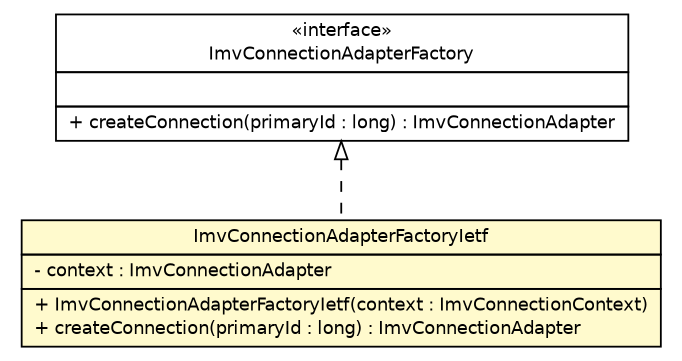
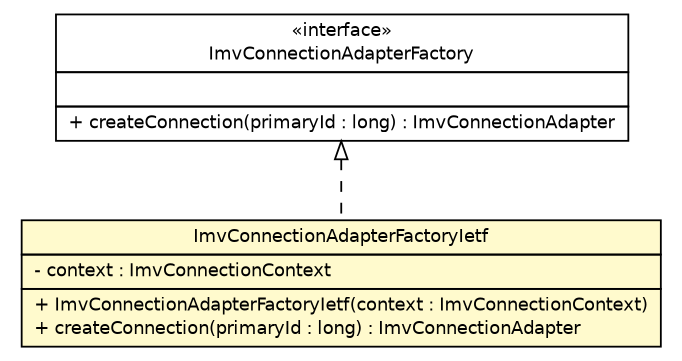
node "ImvConnectionAdapterFactoryIetf": text "- context : ImvConnectionAdapter" -> "- context : ImvConnectionContext"
